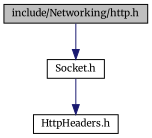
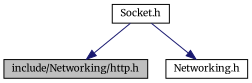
edge "include/Networking/http.h" -> "Socket.h": reversed
node "HttpHeaders.h": label "HttpHeaders.h" -> "Networking.h"
